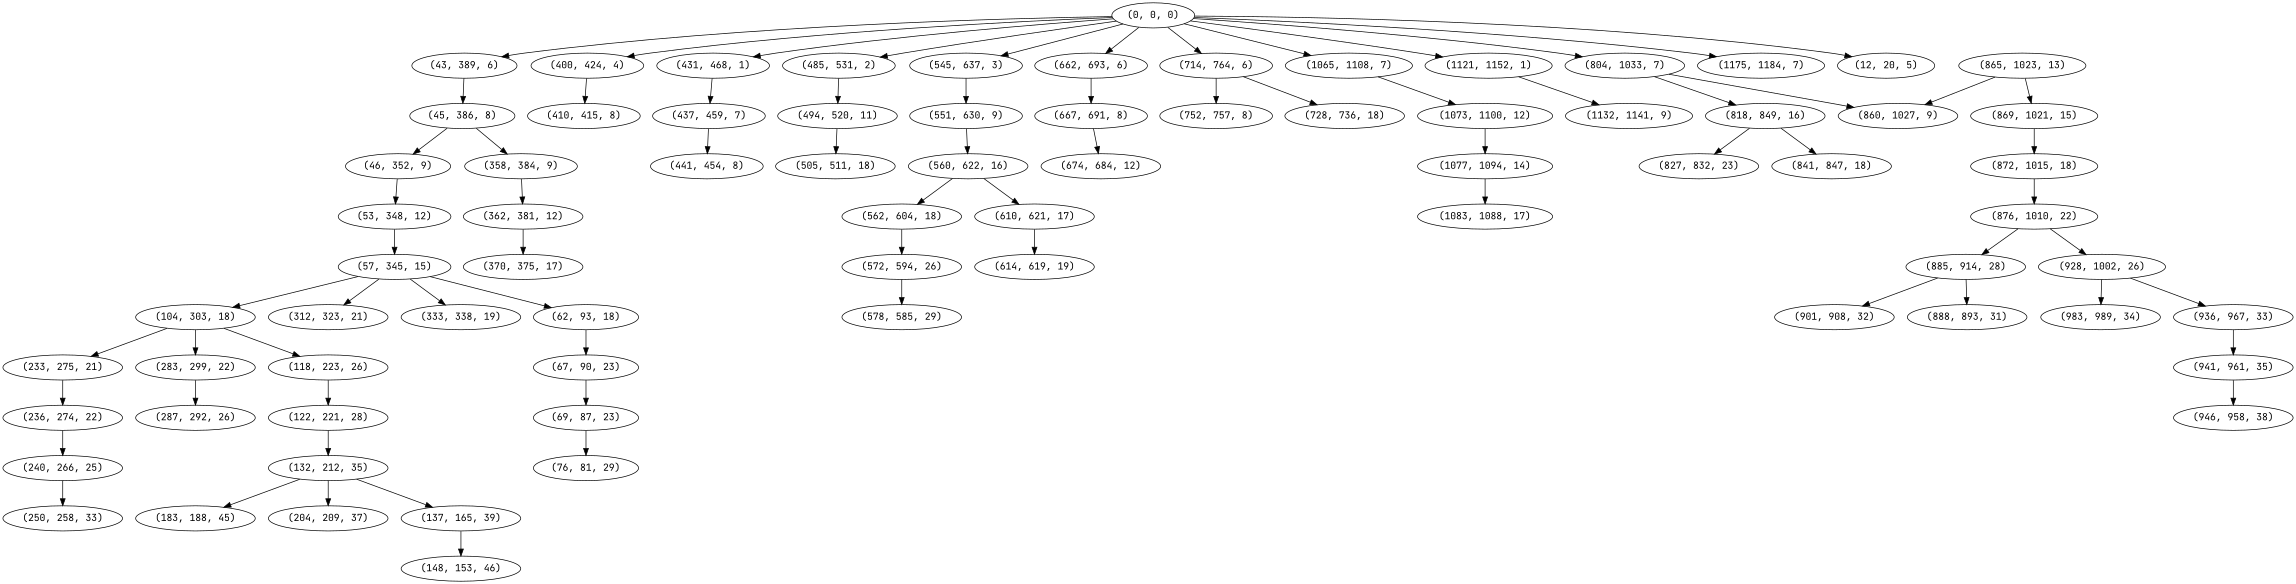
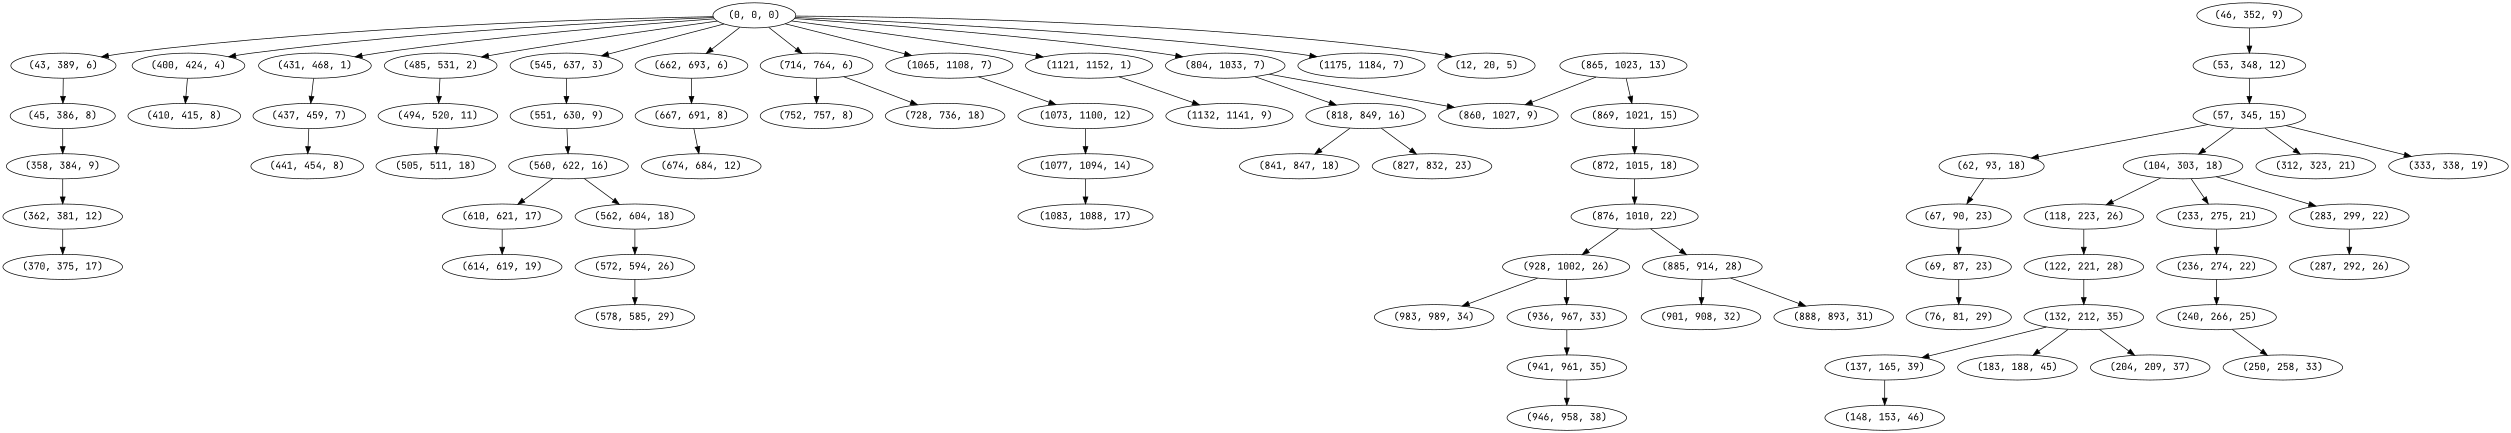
edge "(45, 386, 8)" -> "(46, 352, 9)": removed
